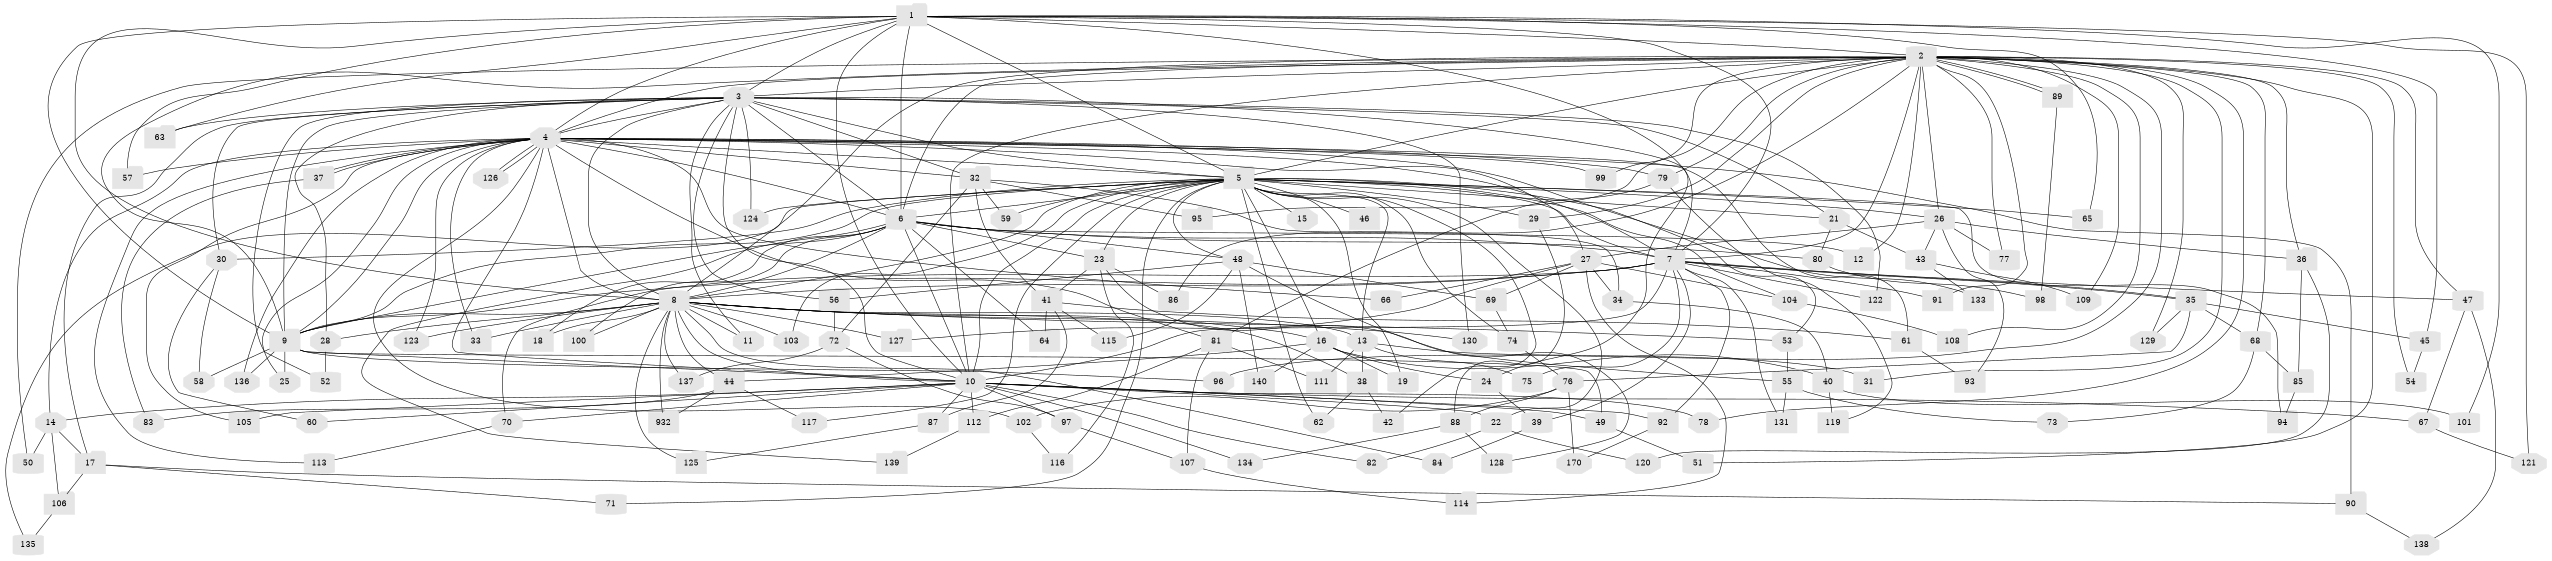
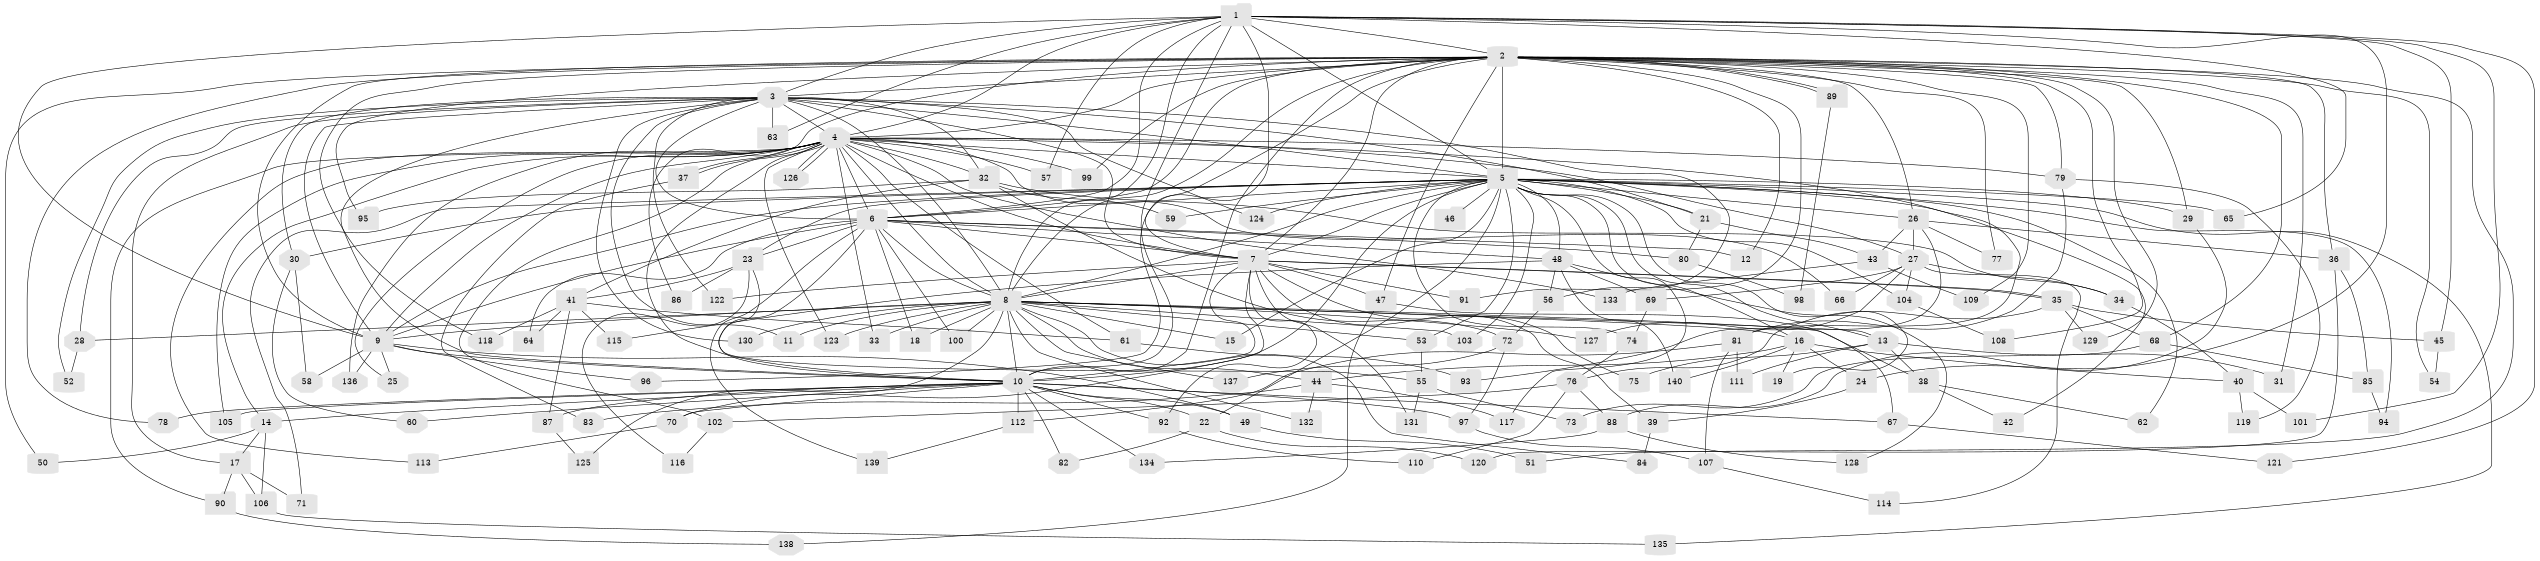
edge "7" -- "9": removed
edge "8" -- "15": added
node "118": added
node "932": label "932" -> "132"
node "170": label "170" -> "110"
